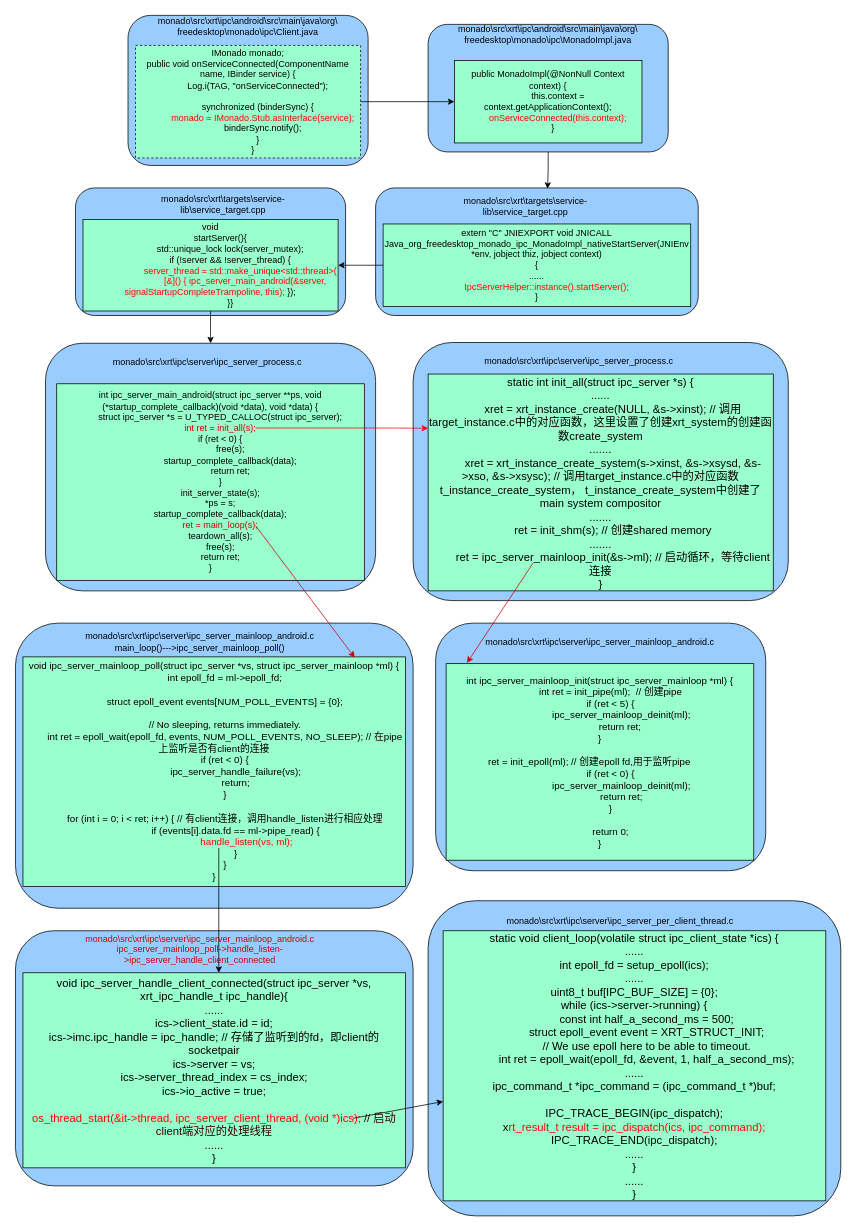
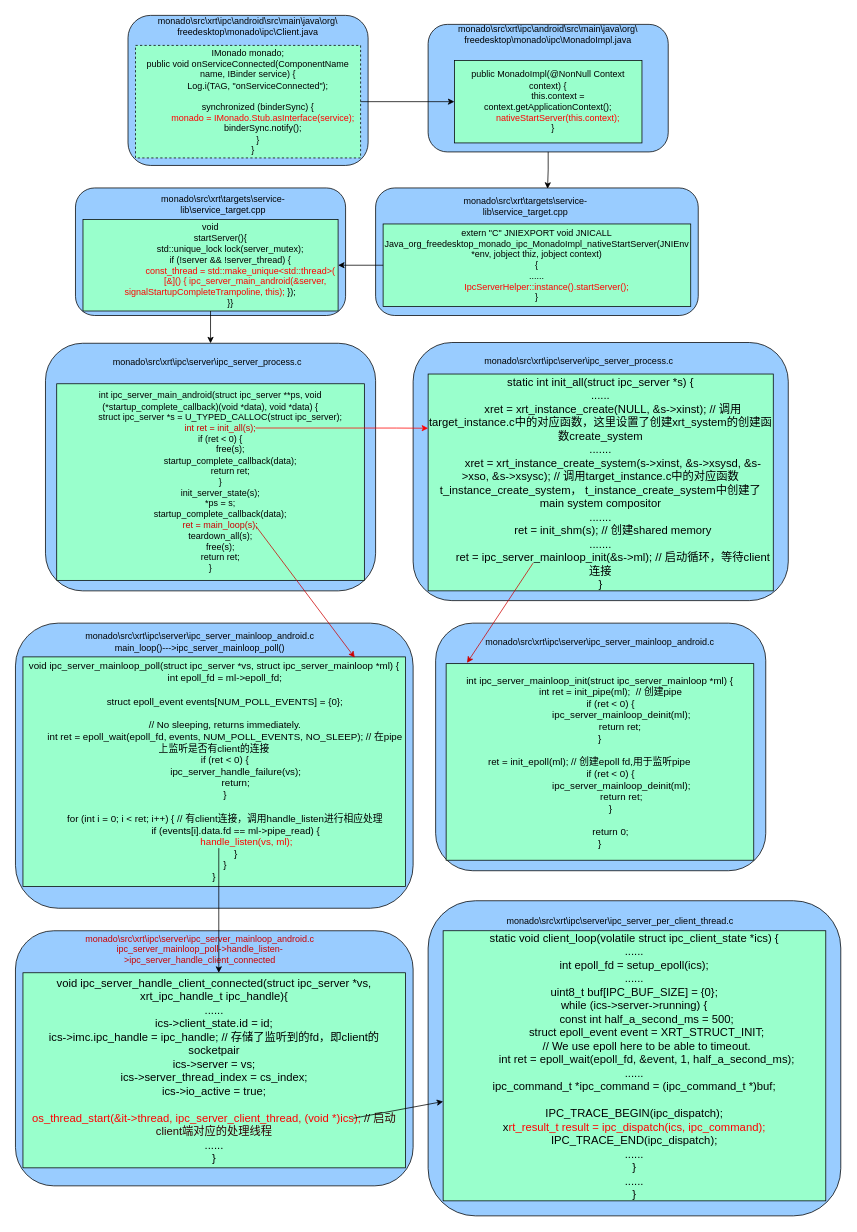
node "public MonadoImpl(@NonNull Context context) { this.context = context.getApplicationContext(); onServiceConnected(this.context); }": label "public MonadoImpl(@NonNull Context context) { this.context = context.getApplicationContext(); onServiceConnected(this.context); }" -> "public MonadoImpl(@NonNull Context context) { this.context = context.getApplicationContext(); nativeStartServer(this.context); }"
node "void startServer(){ std::unique_lock lock(server_mutex); if (!server && !server_thread) { server_thread = std::make_unique<std::thread>( [&]() { ipc_server_main_android(&server, signalStartupCompleteTrampoline, this); }); }}": label "void startServer(){ std::unique_lock lock(server_mutex); if (!server && !server_thread) { server_thread = std::make_unique<std::thread>( [&]() { ipc_server_main_android(&server, signalStartupCompleteTrampoline, this); }); }}" -> "void startServer(){ std::unique_lock lock(server_mutex); if (!server && !server_thread) { const_thread = std::make_unique<std::thread>( [&]() { ipc_server_main_android(&server, signalStartupCompleteTrampoline, this); }); }}"
node "int ipc_server_mainloop_init(struct ipc_server_mainloop *ml) { int ret = init_pipe(ml); // 创建pipe if (ret < 5) { ipc_server_mainloop_deinit(ml); return ret; } ret = init_epoll(ml); // 创建epoll fd,用于监听pipe if (ret < 0) { ipc_server_mainloop_deinit(ml); return ret; } return 0; }": label "int ipc_server_mainloop_init(struct ipc_server_mainloop *ml) { int ret = init_pipe(ml); // 创建pipe if (ret < 5) { ipc_server_mainloop_deinit(ml); return ret; } ret = init_epoll(ml); // 创建epoll fd,用于监听pipe if (ret < 0) { ipc_server_mainloop_deinit(ml); return ret; } return 0; }" -> "int ipc_server_mainloop_init(struct ipc_server_mainloop *ml) { int ret = init_pipe(ml); // 创建pipe if (ret < 0) { ipc_server_mainloop_deinit(ml); return ret; } ret = init_epoll(ml); // 创建epoll fd,用于监听pipe if (ret < 0) { ipc_server_mainloop_deinit(ml); return ret; } return 0; }"
